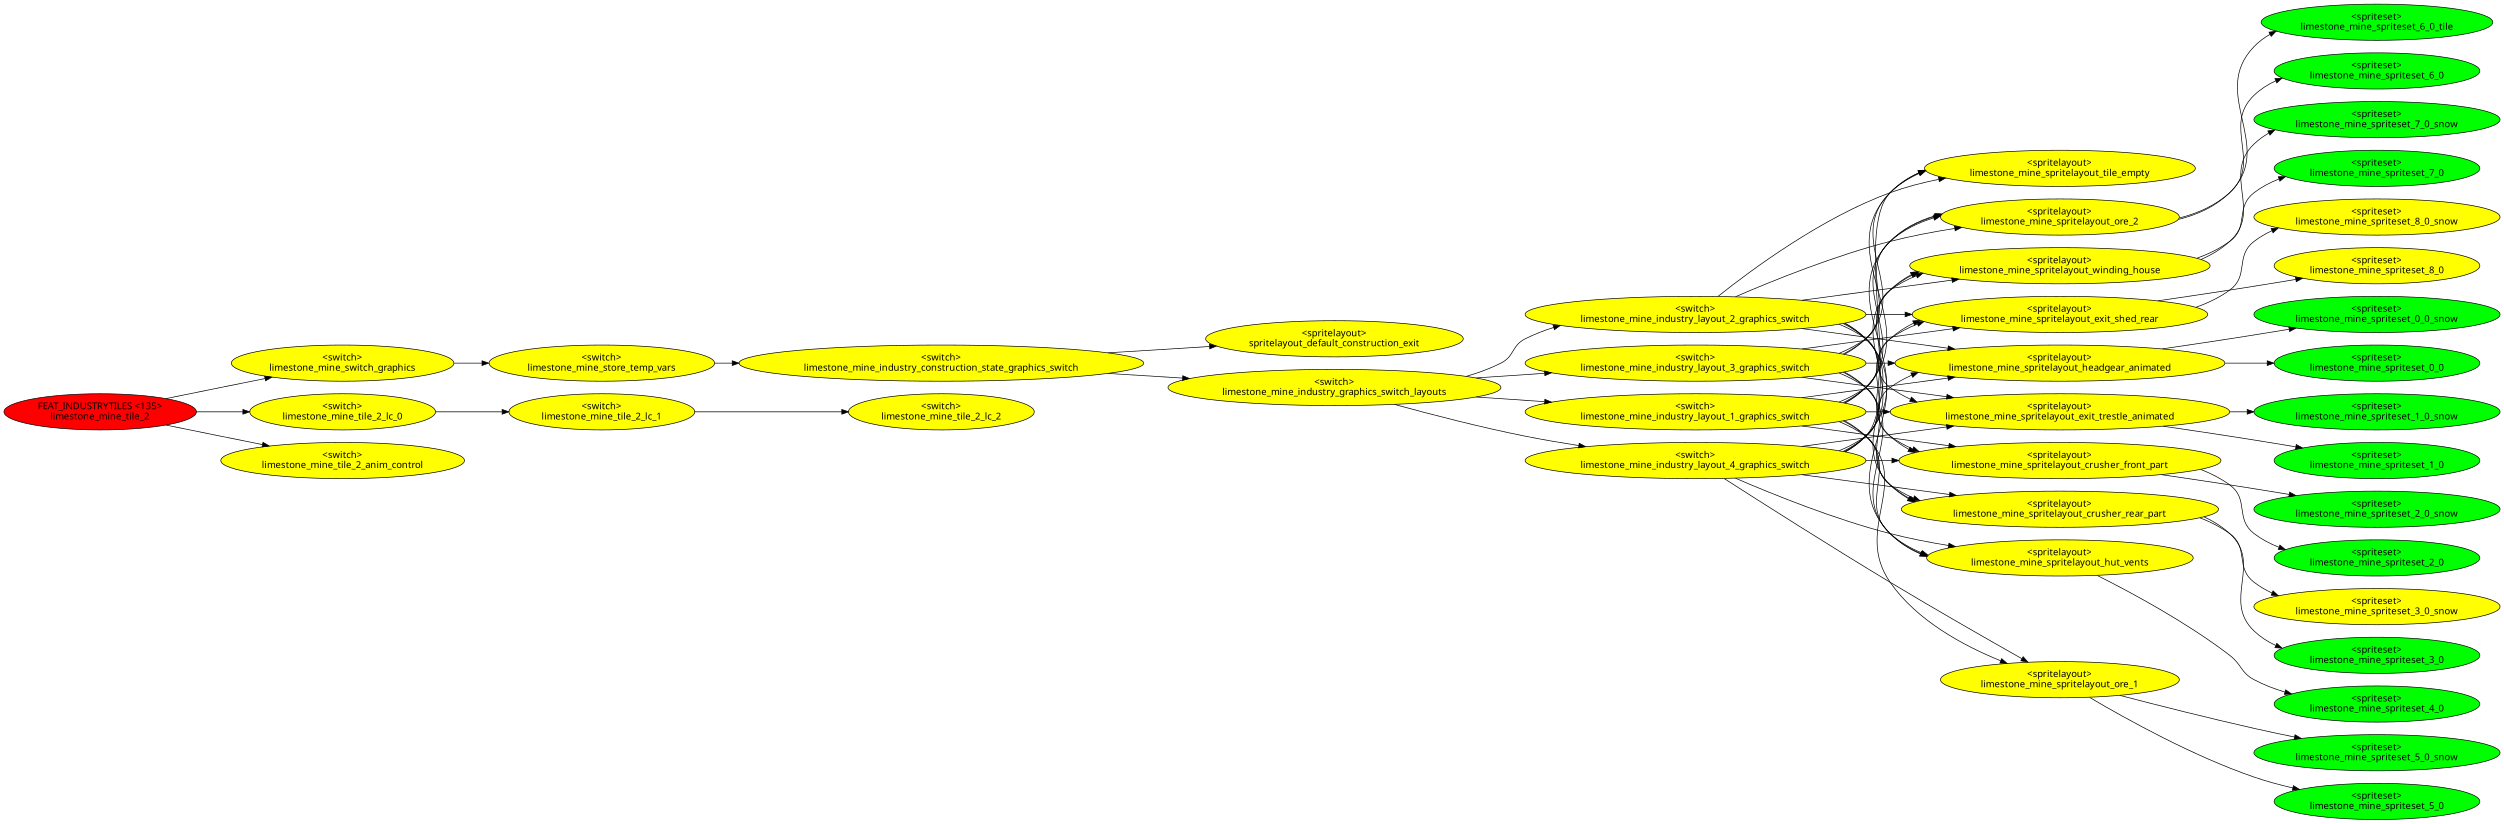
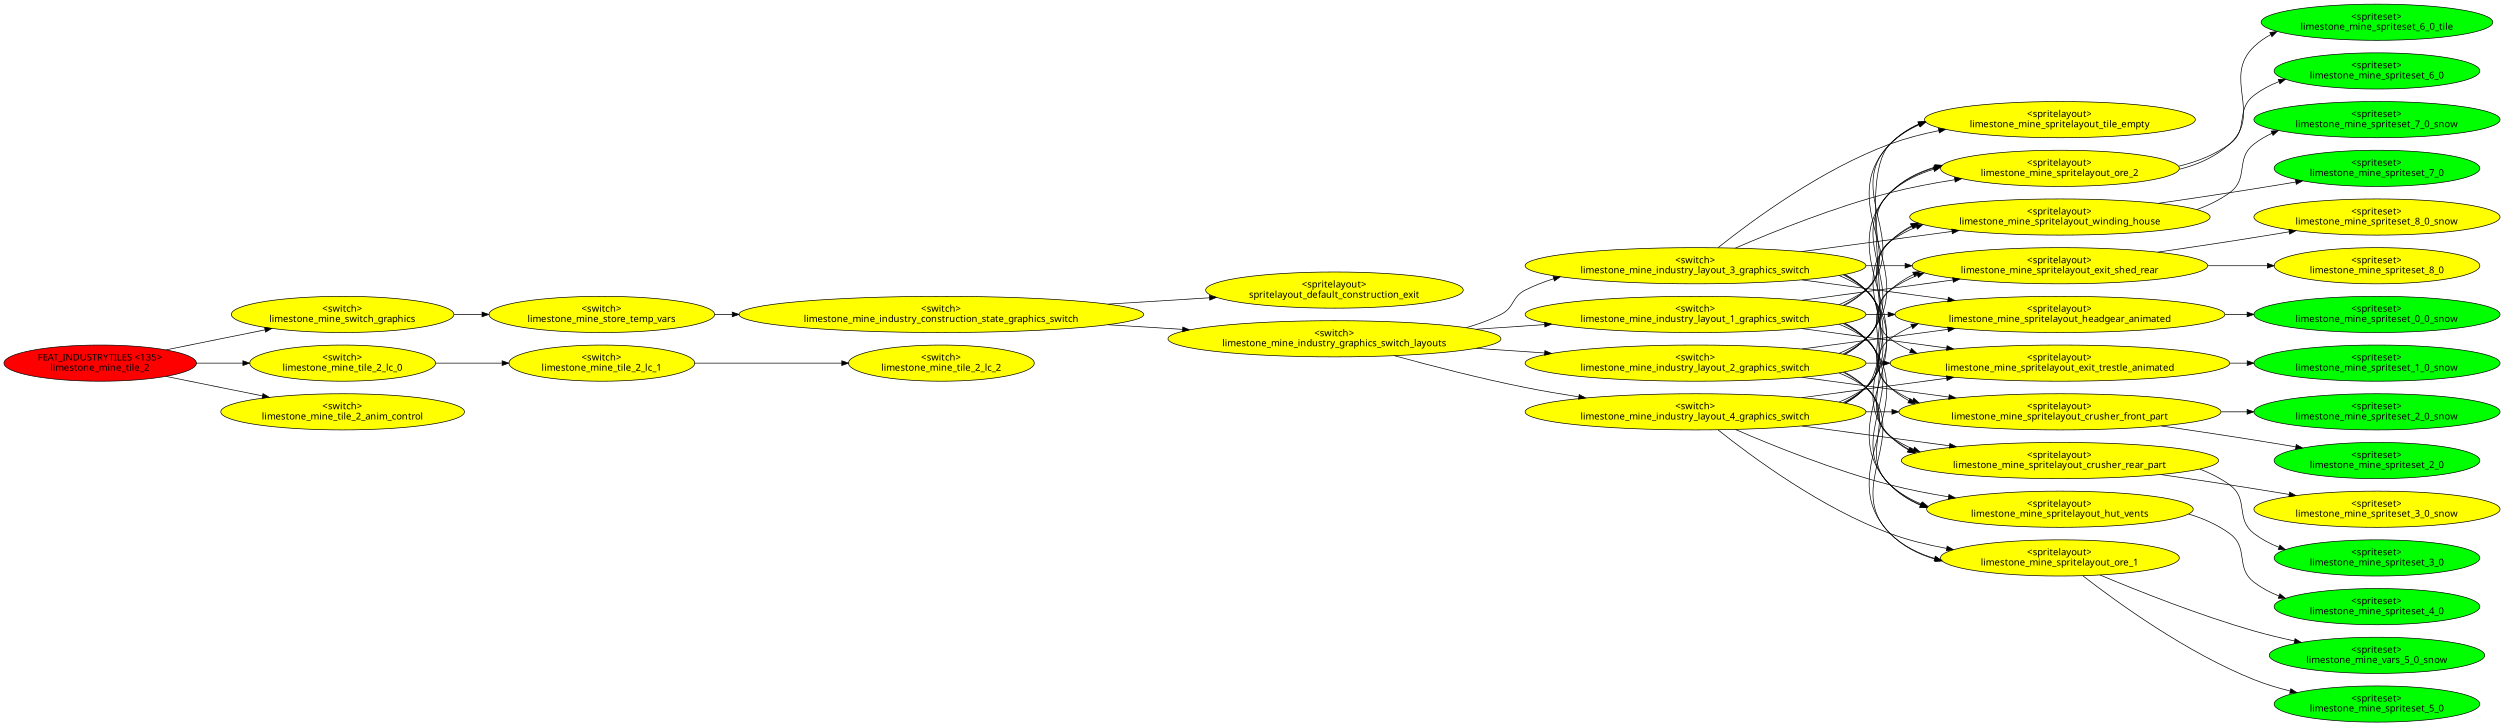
node "<spriteset> limestone_mine_spriteset_0_0": removed
node "<spriteset> limestone_mine_spriteset_1_0": removed
edge "<switch> limestone_mine_industry_layout_2_graphics_switch" -> "<spritelayout> limestone_mine_spritelayout_ore_1": added
node "<spriteset> limestone_mine_spriteset_5_0_snow": label "<spriteset> limestone_mine_spriteset_5_0_snow" -> "<spriteset> limestone_mine_vars_5_0_snow"
